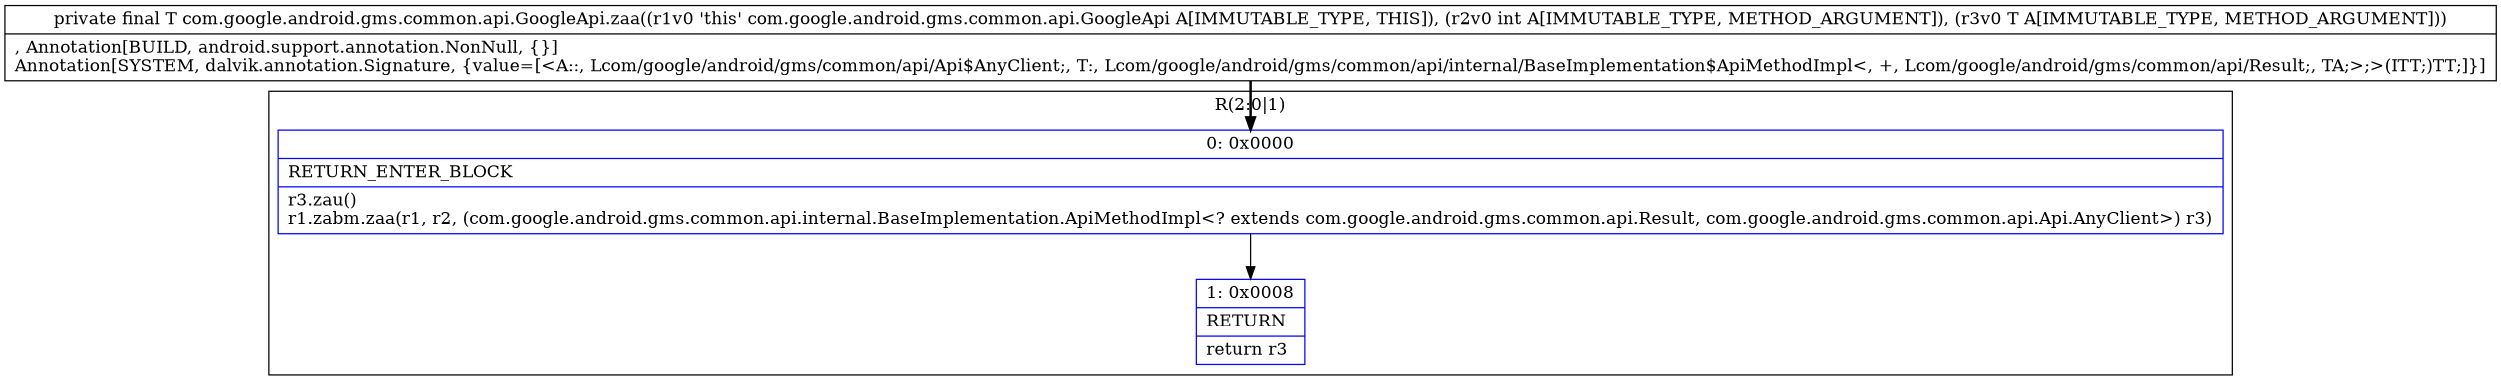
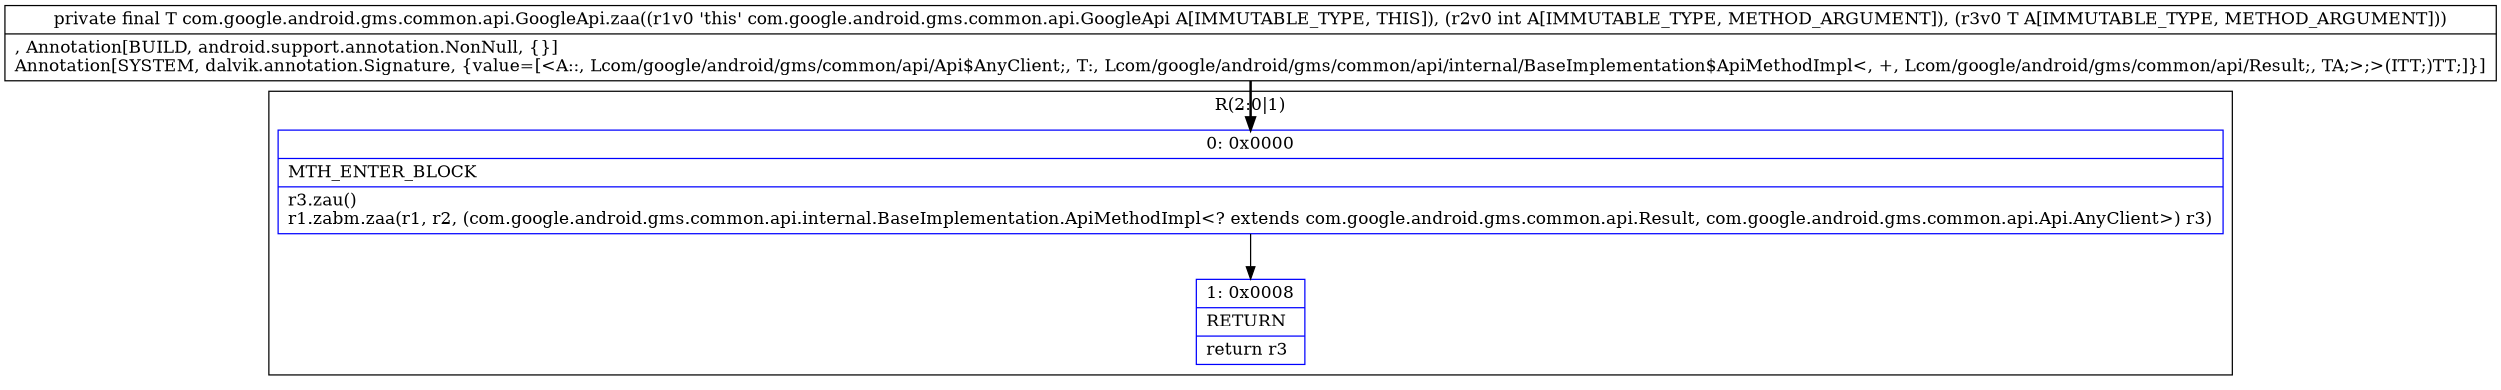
node "0: 0x0000": text "RETURN_ENTER_BLOCK" -> "MTH_ENTER_BLOCK"
